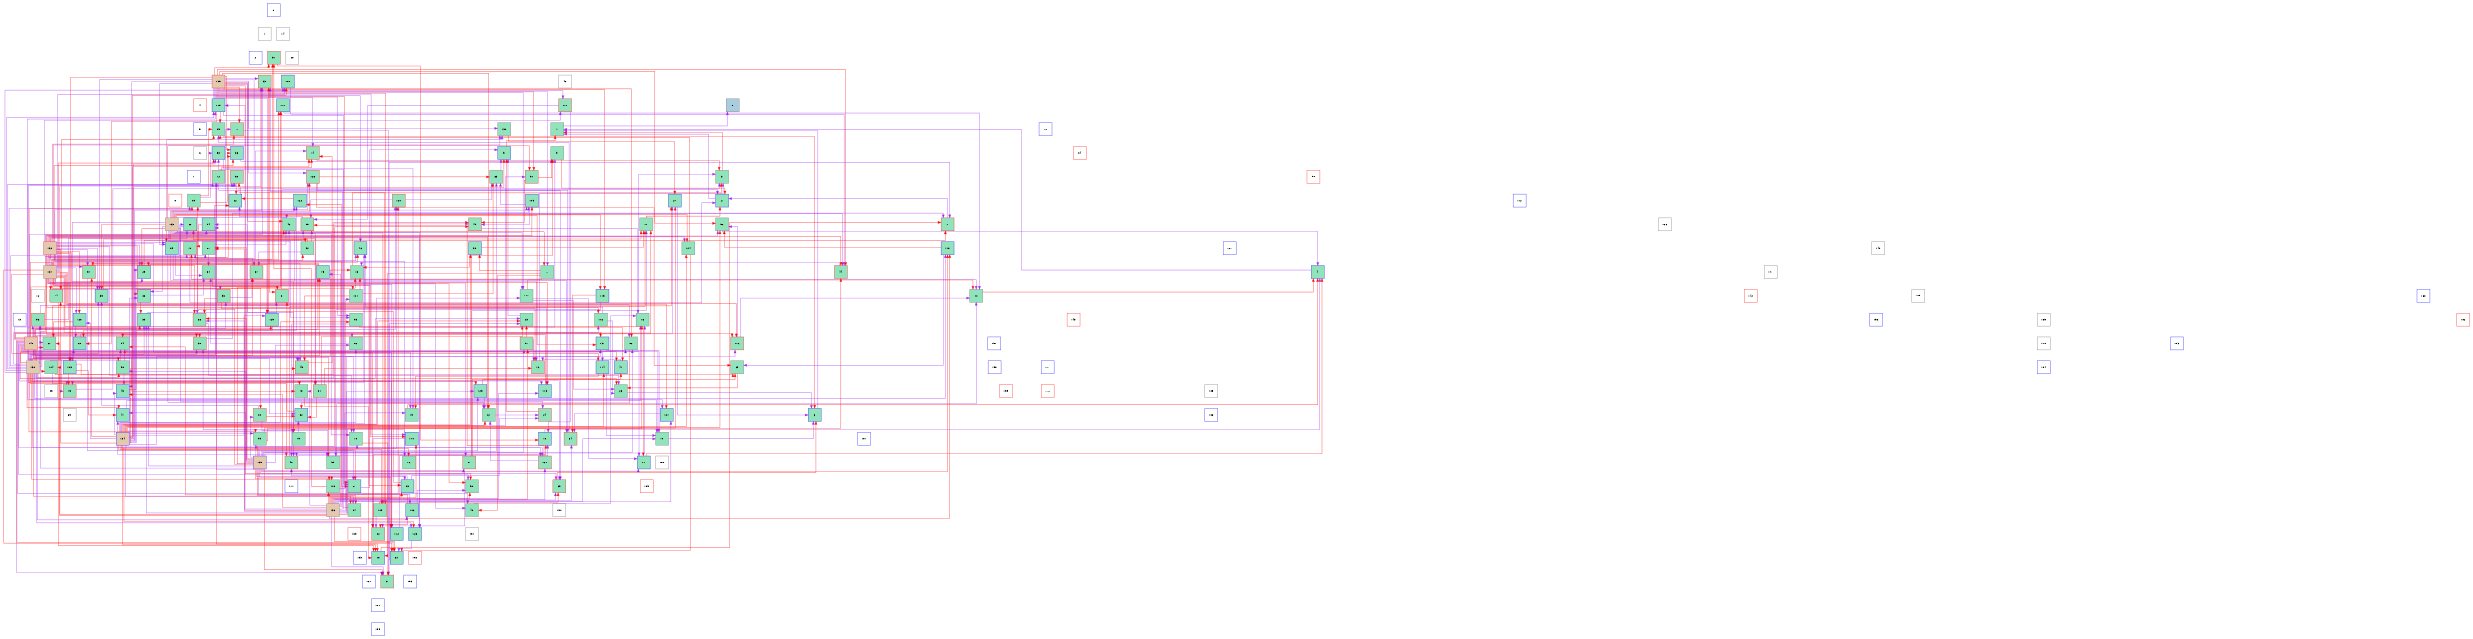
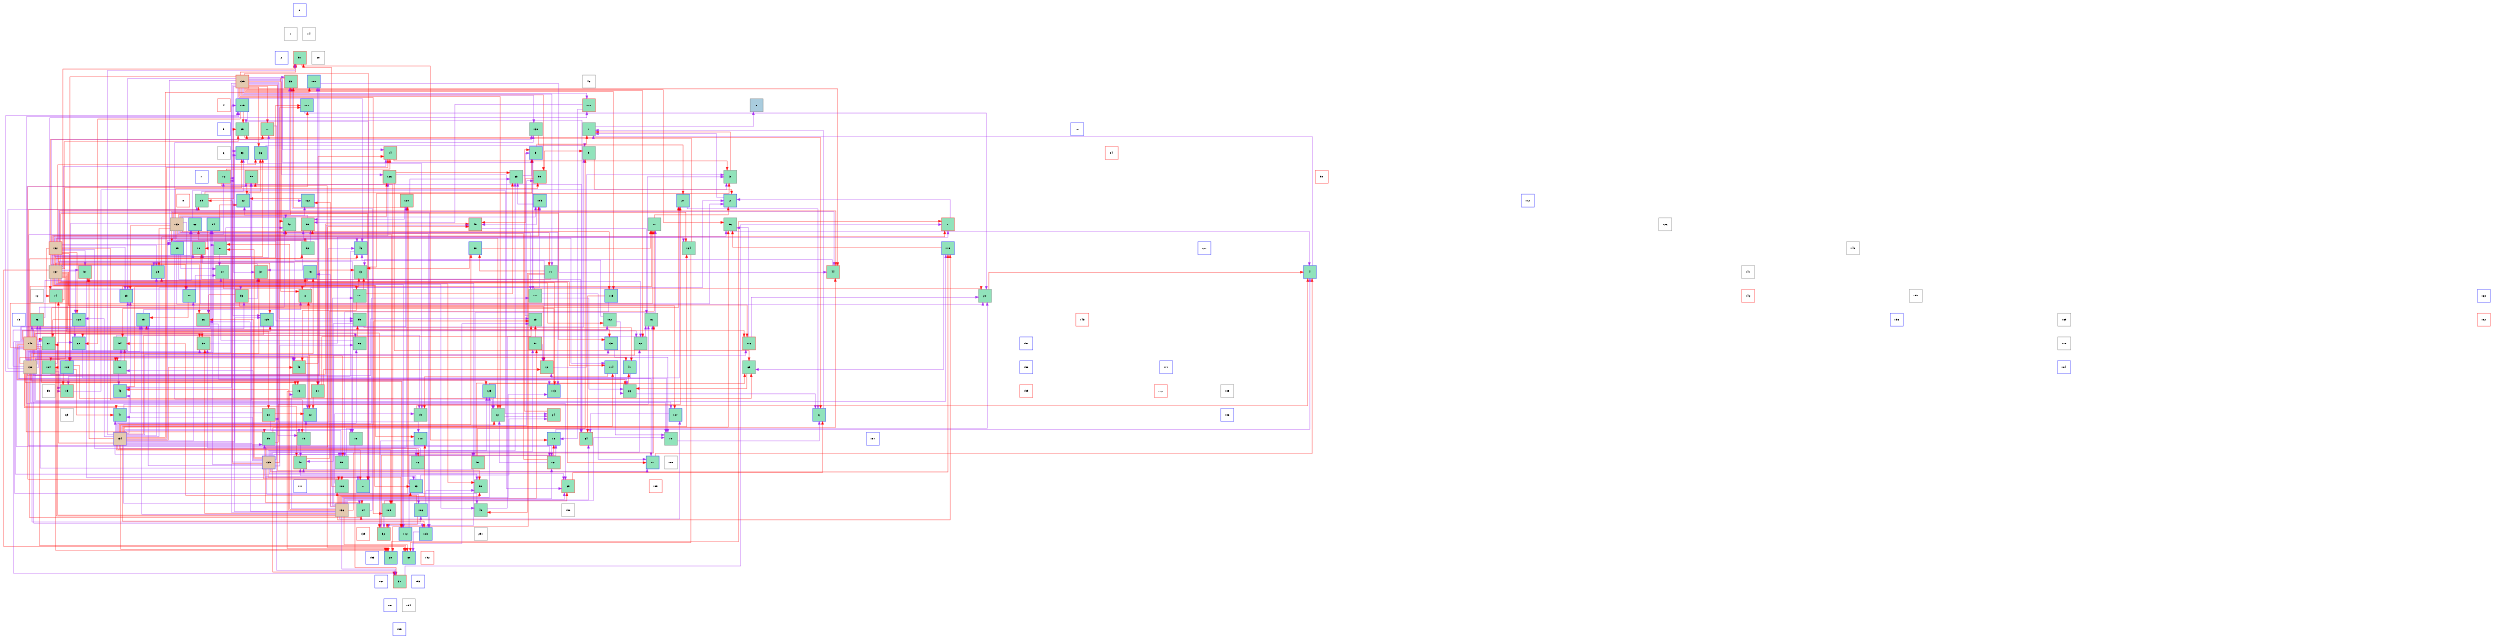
edge "134" -> "33": now "134" -> "51"
edge "133" -> "78": removed
node "183": removed
edge "136" -> "30": added
node "194": added
